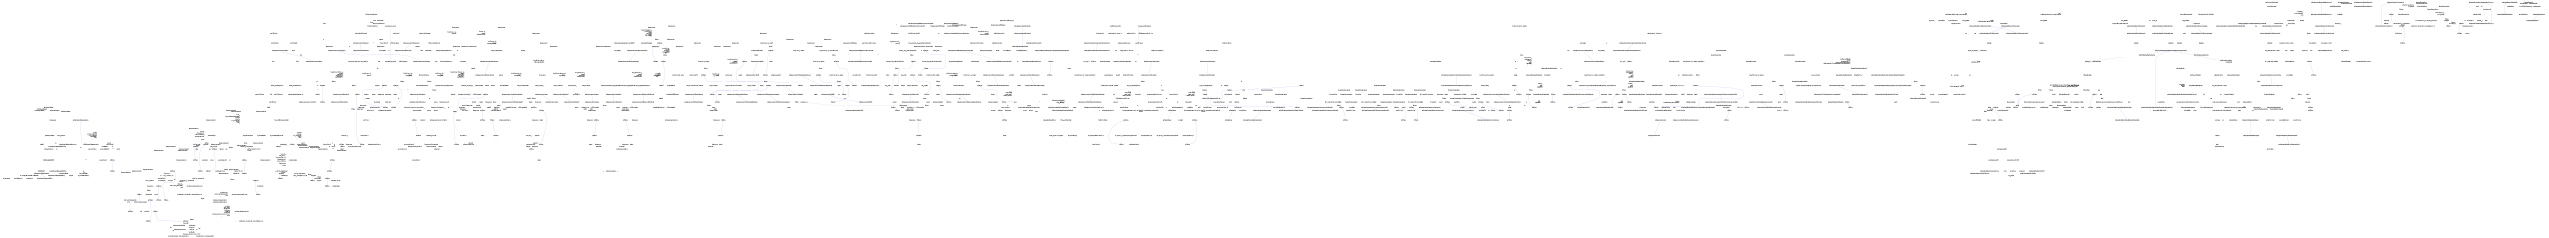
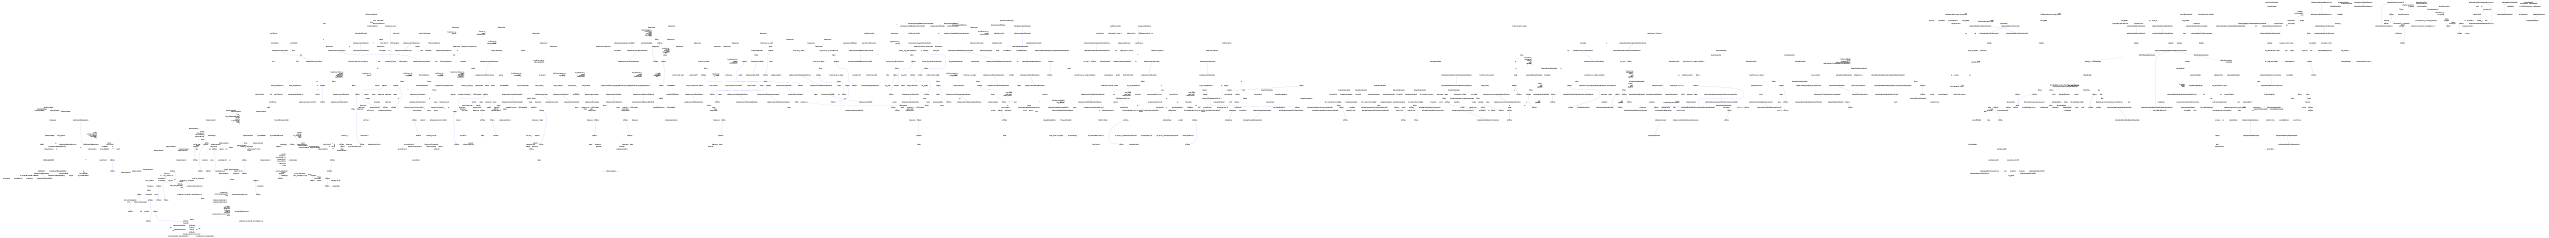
node "response.ShouldEqual(''This is the site route'')": added
node "Entry string.ShouldNotBeEmpty()": removed
node "nancyBootstrapper == null": added
node "Entry Unk.Dispose": added
node "Entry Unk.GetEngine": removed
